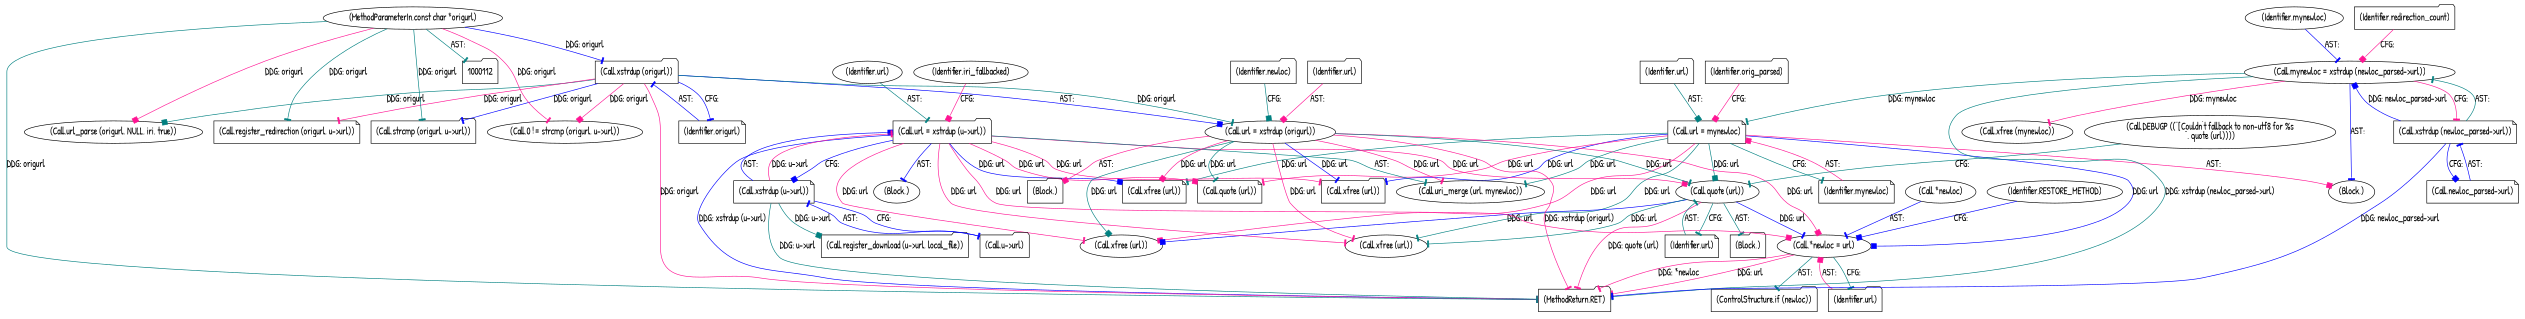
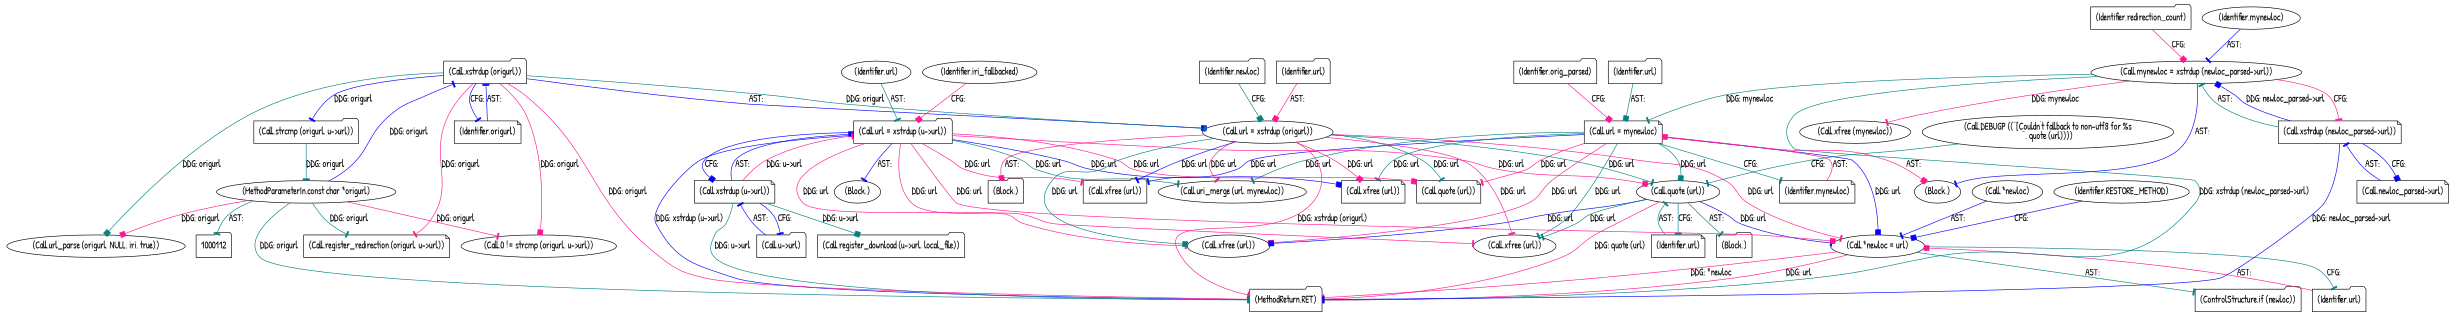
edge "(MethodParameterIn,const char *origurl)" -> "(Call,strcmp (origurl, u->url))": reversed
edge "(Call,url = xstrdup (origurl))" -> "(Call,*newloc = url)": arrowhead box -> tee
edge "(Call,url = xstrdup (u->url))" -> "(Call,uri_merge (url, mynewloc))": label "AST: " -> "DDG: url"
